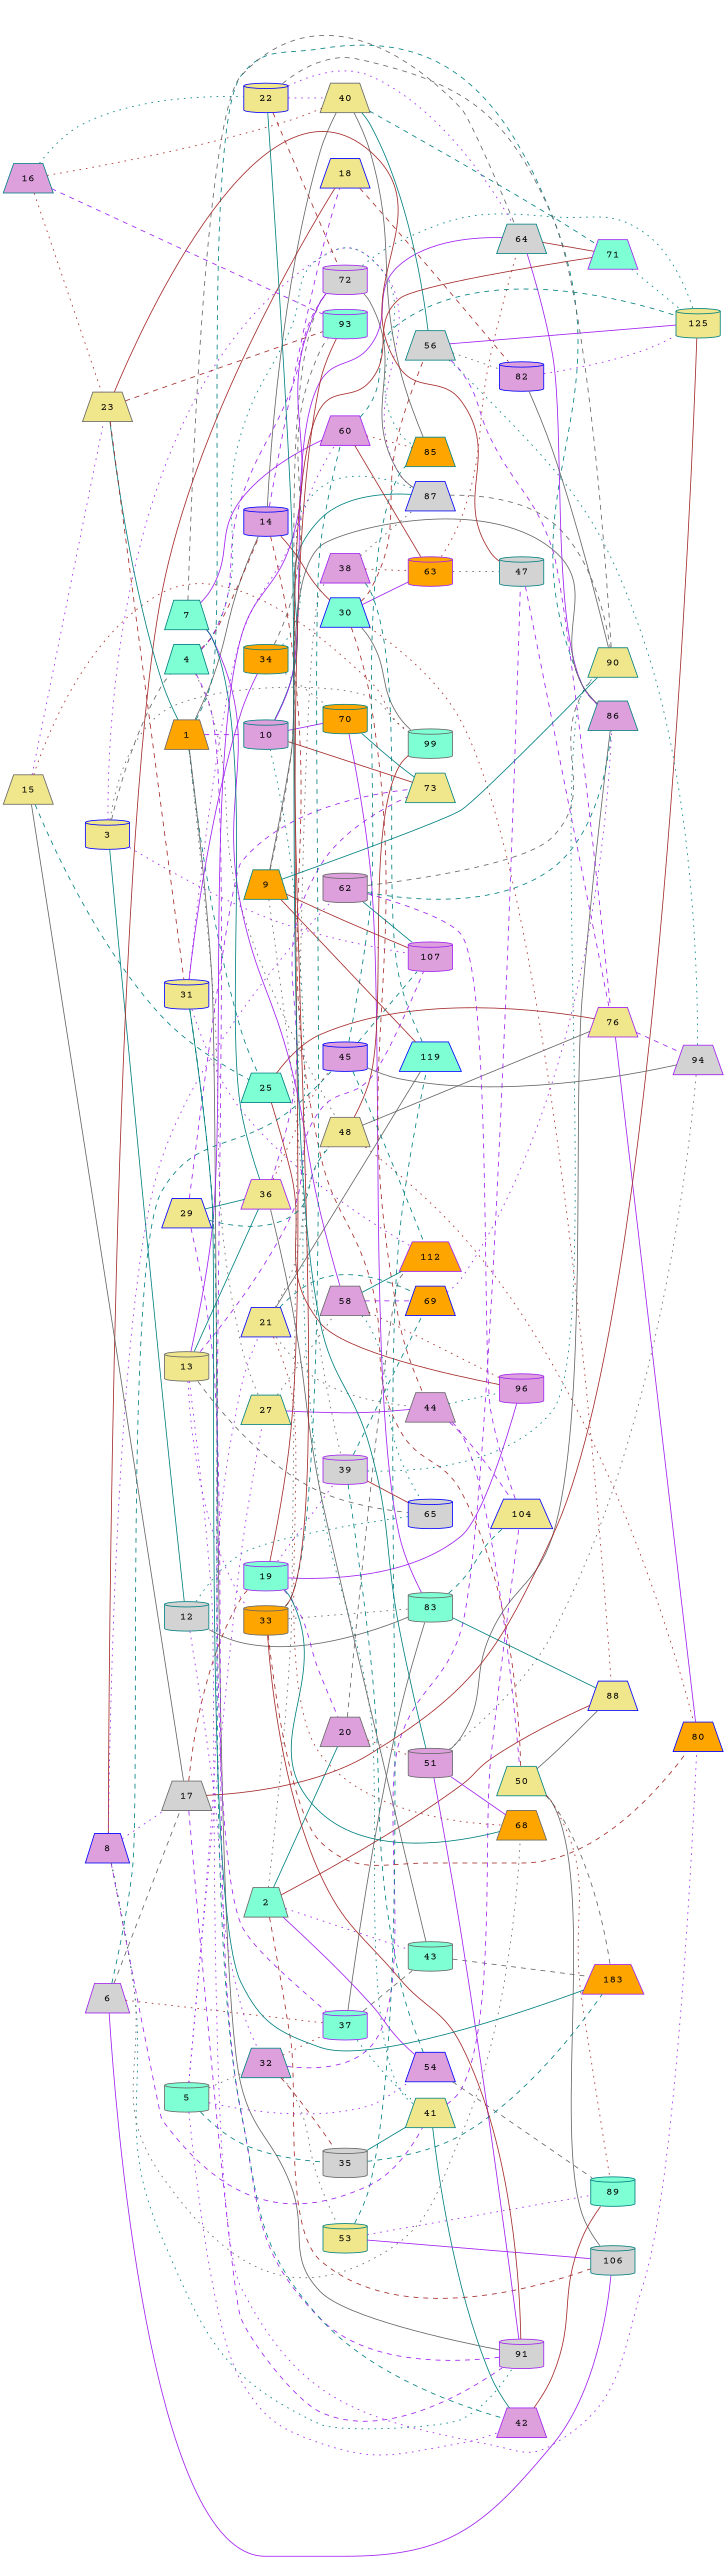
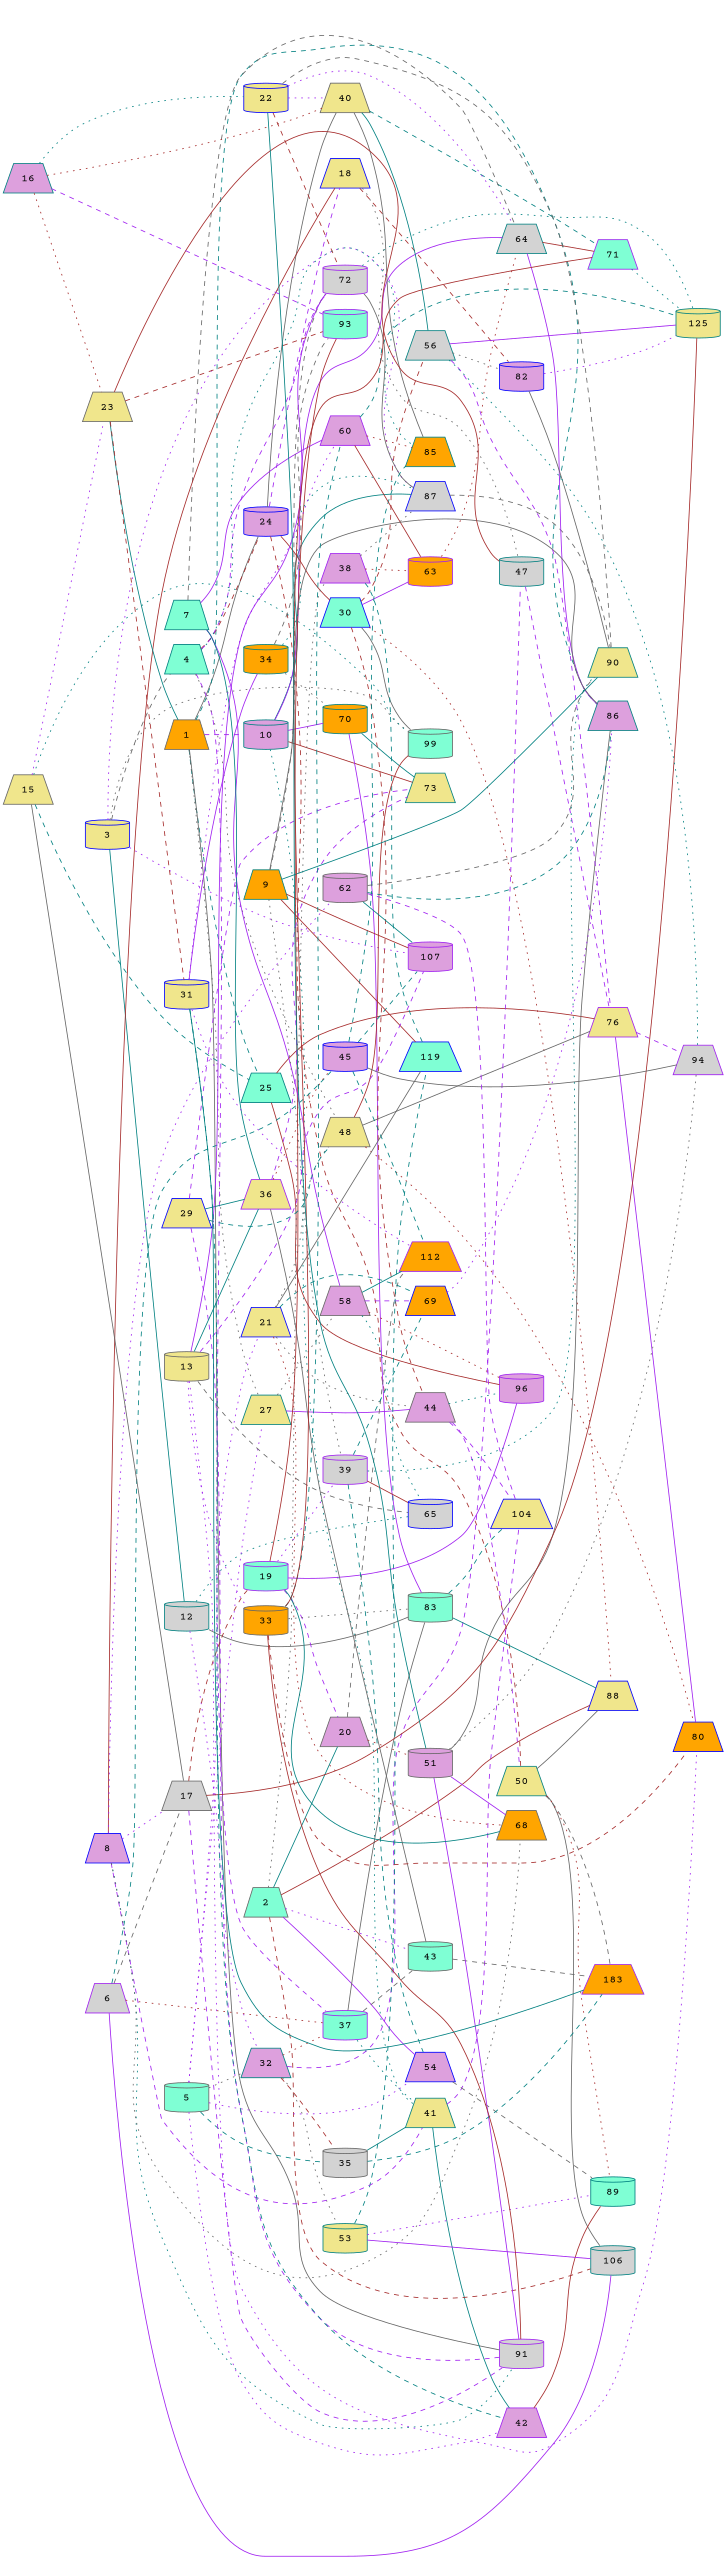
node "14": label "14" -> "24"
edge "63" -- "47": now "18" -- "47"
edge "99" -- "15": color brown -> teal
